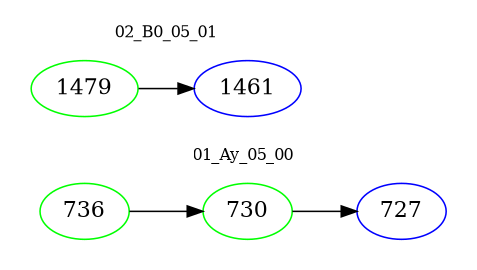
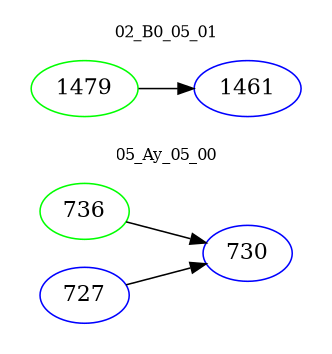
cluster "01_Ay_05_00": label "01_Ay_05_00" -> "05_Ay_05_00"
node "730": color green -> blue
edge "730" -> "727": reversed
